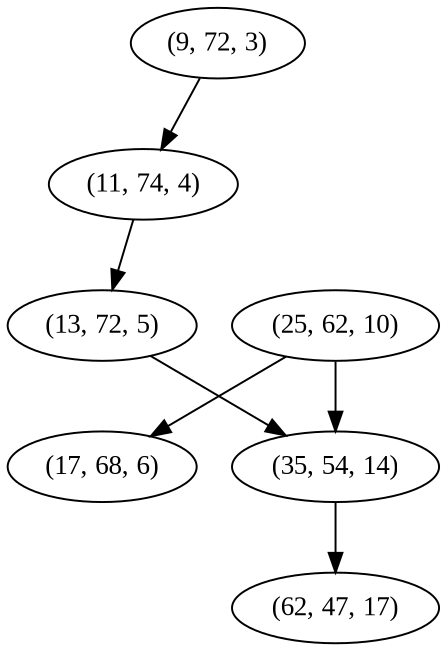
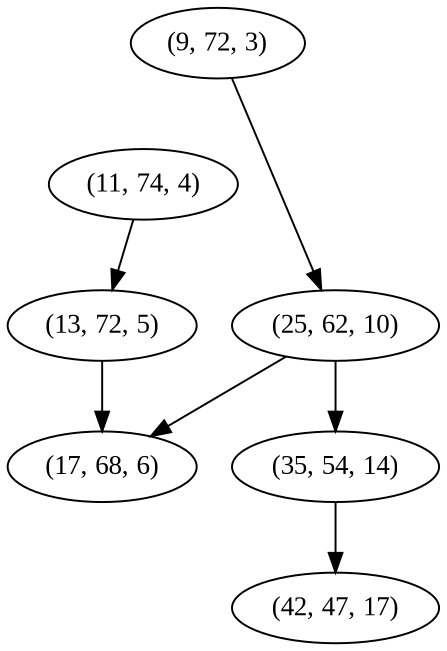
edge "(9, 72, 3)" -> "(11, 74, 4)": now "(9, 72, 3)" -> "(25, 62, 10)"
edge "(13, 72, 5)" -> "(35, 54, 14)": now "(13, 72, 5)" -> "(17, 68, 6)"
node "(62, 47, 17)": label "(62, 47, 17)" -> "(42, 47, 17)"
